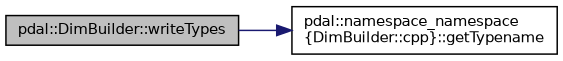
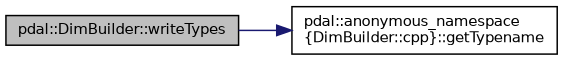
node "pdal::namespace_namespace {DimBuilder::cpp}::getTypename": label "pdal::namespace_namespace {DimBuilder::cpp}::getTypename" -> "pdal::anonymous_namespace {DimBuilder::cpp}::getTypename"
